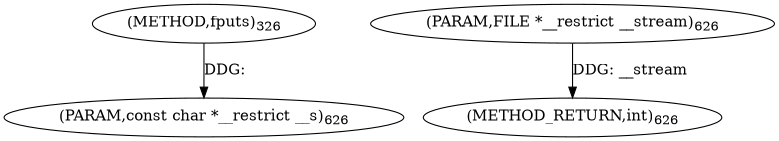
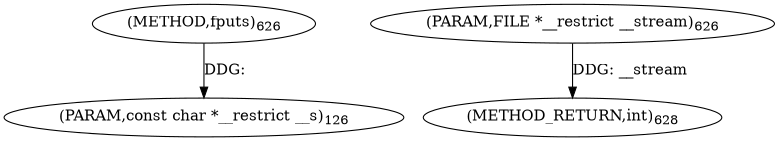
node "(METHOD,fputs)": text "326" -> "626"
node "(PARAM,const char *__restrict __s)": text "626" -> "126"
node "(METHOD_RETURN,int)": text "626" -> "628"
